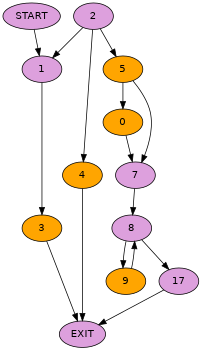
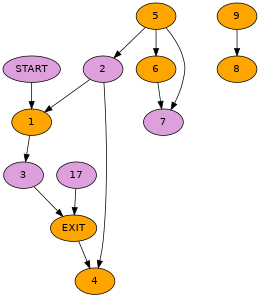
edge "2" -> "5": reversed
node "1": fillcolor plum -> orange
node "0": label "0" -> "6"
edge "7" -> "8": removed
node "3": fillcolor orange -> plum
node "8": fillcolor plum -> orange
edge "4" -> "EXIT": reversed
edge "8" -> "9": removed
edge "8" -> "17": removed
node "EXIT": fillcolor plum -> orange
